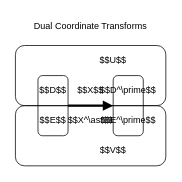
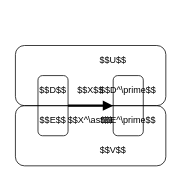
node "Dual Coordinate Transforms": removed
